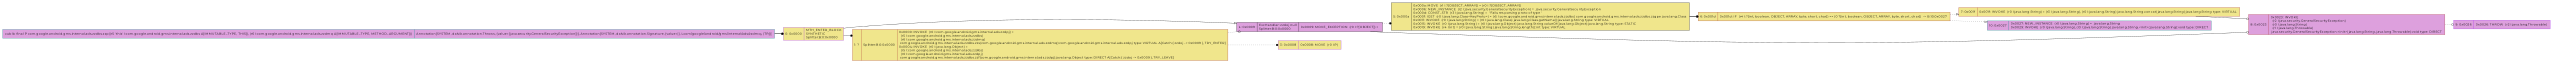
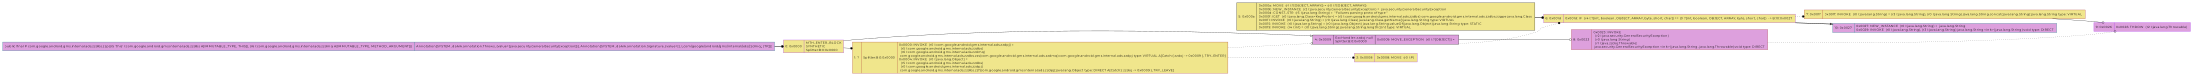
edge "6: 0x001d" -> "7: 0x001f": arrowhead onormal -> dot
node "6: 0x001d": color brown -> purple
edge "7: 0x001f" -> "8: 0x0023": now "7: 0x001f" -> "9: 0x0026"
edge "6: 0x001d" -> "10: 0x0027": style dotted -> bold
edge "4: 0x0009" -> "5: 0x000a": now "4: 0x0009" -> "6: 0x001d"
node "8: 0x0023": text "(r1 I:java.lang.Throwable)" -> "(r1 I:java.zzdoj.Throwable)"
